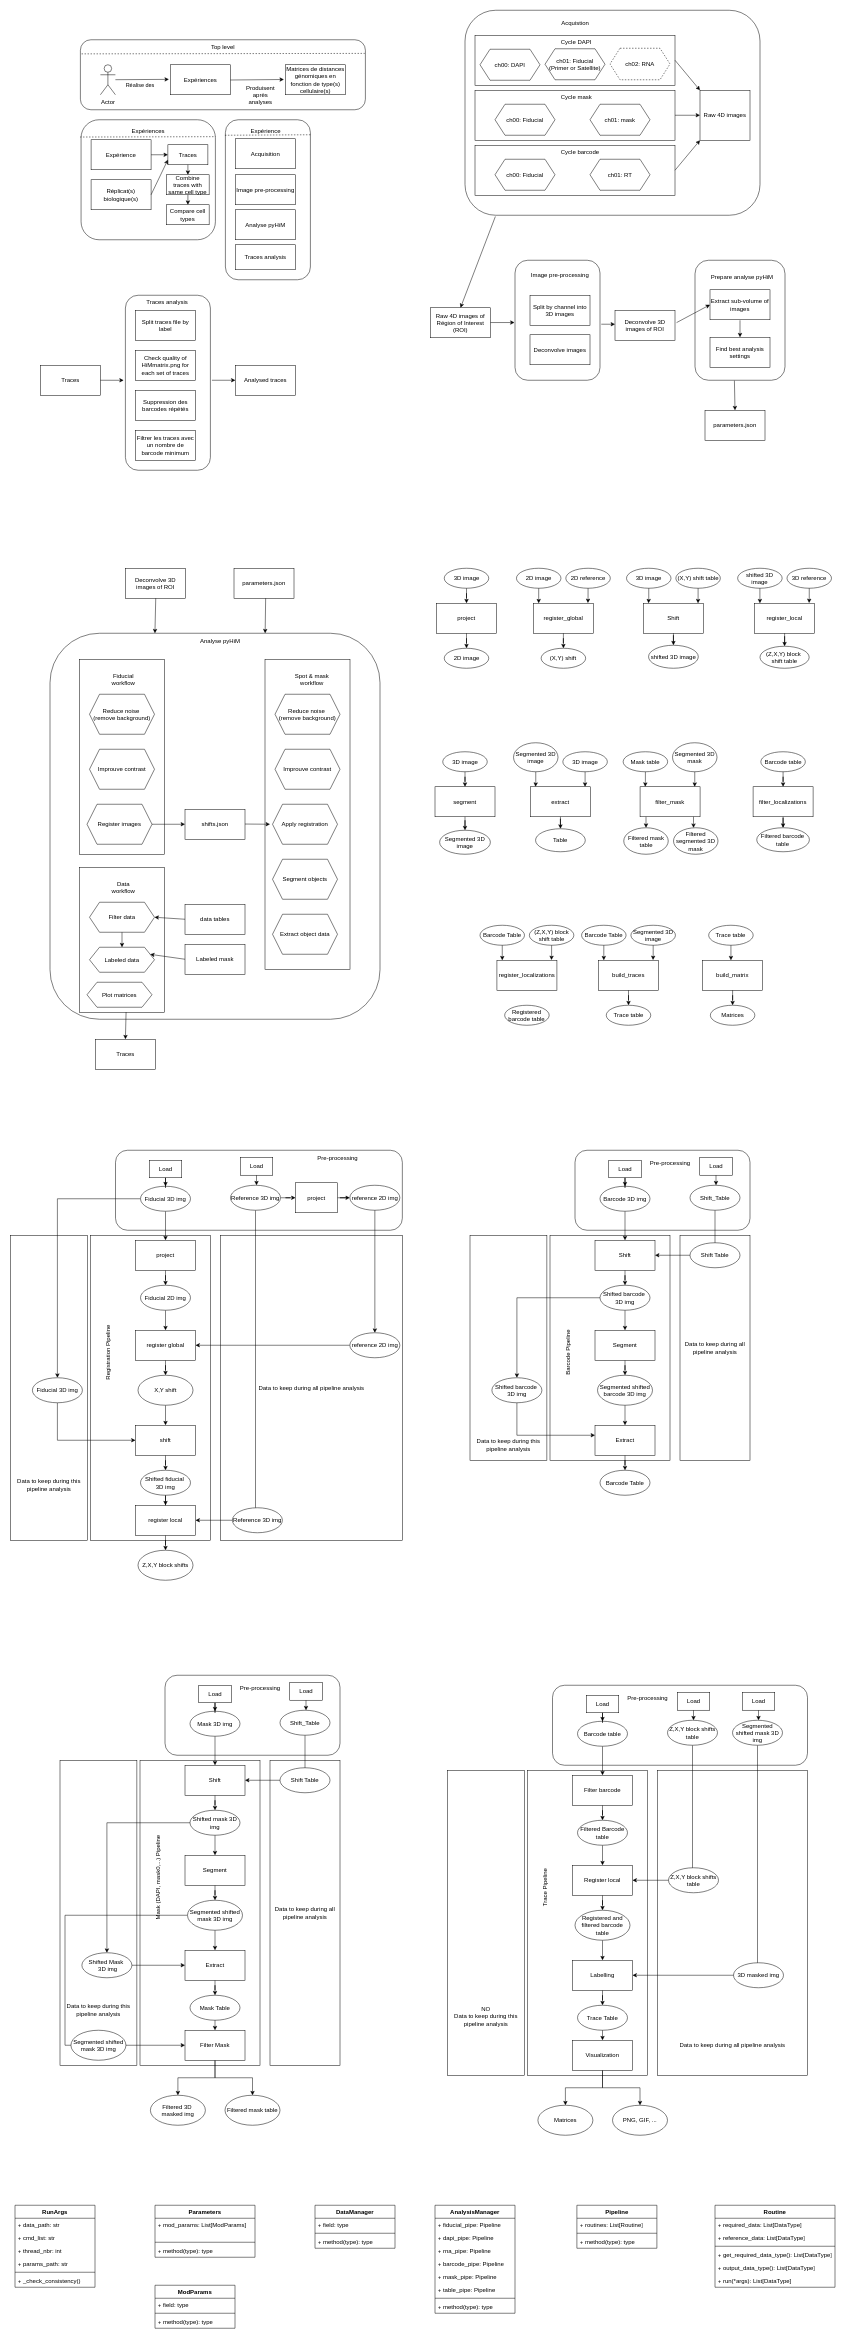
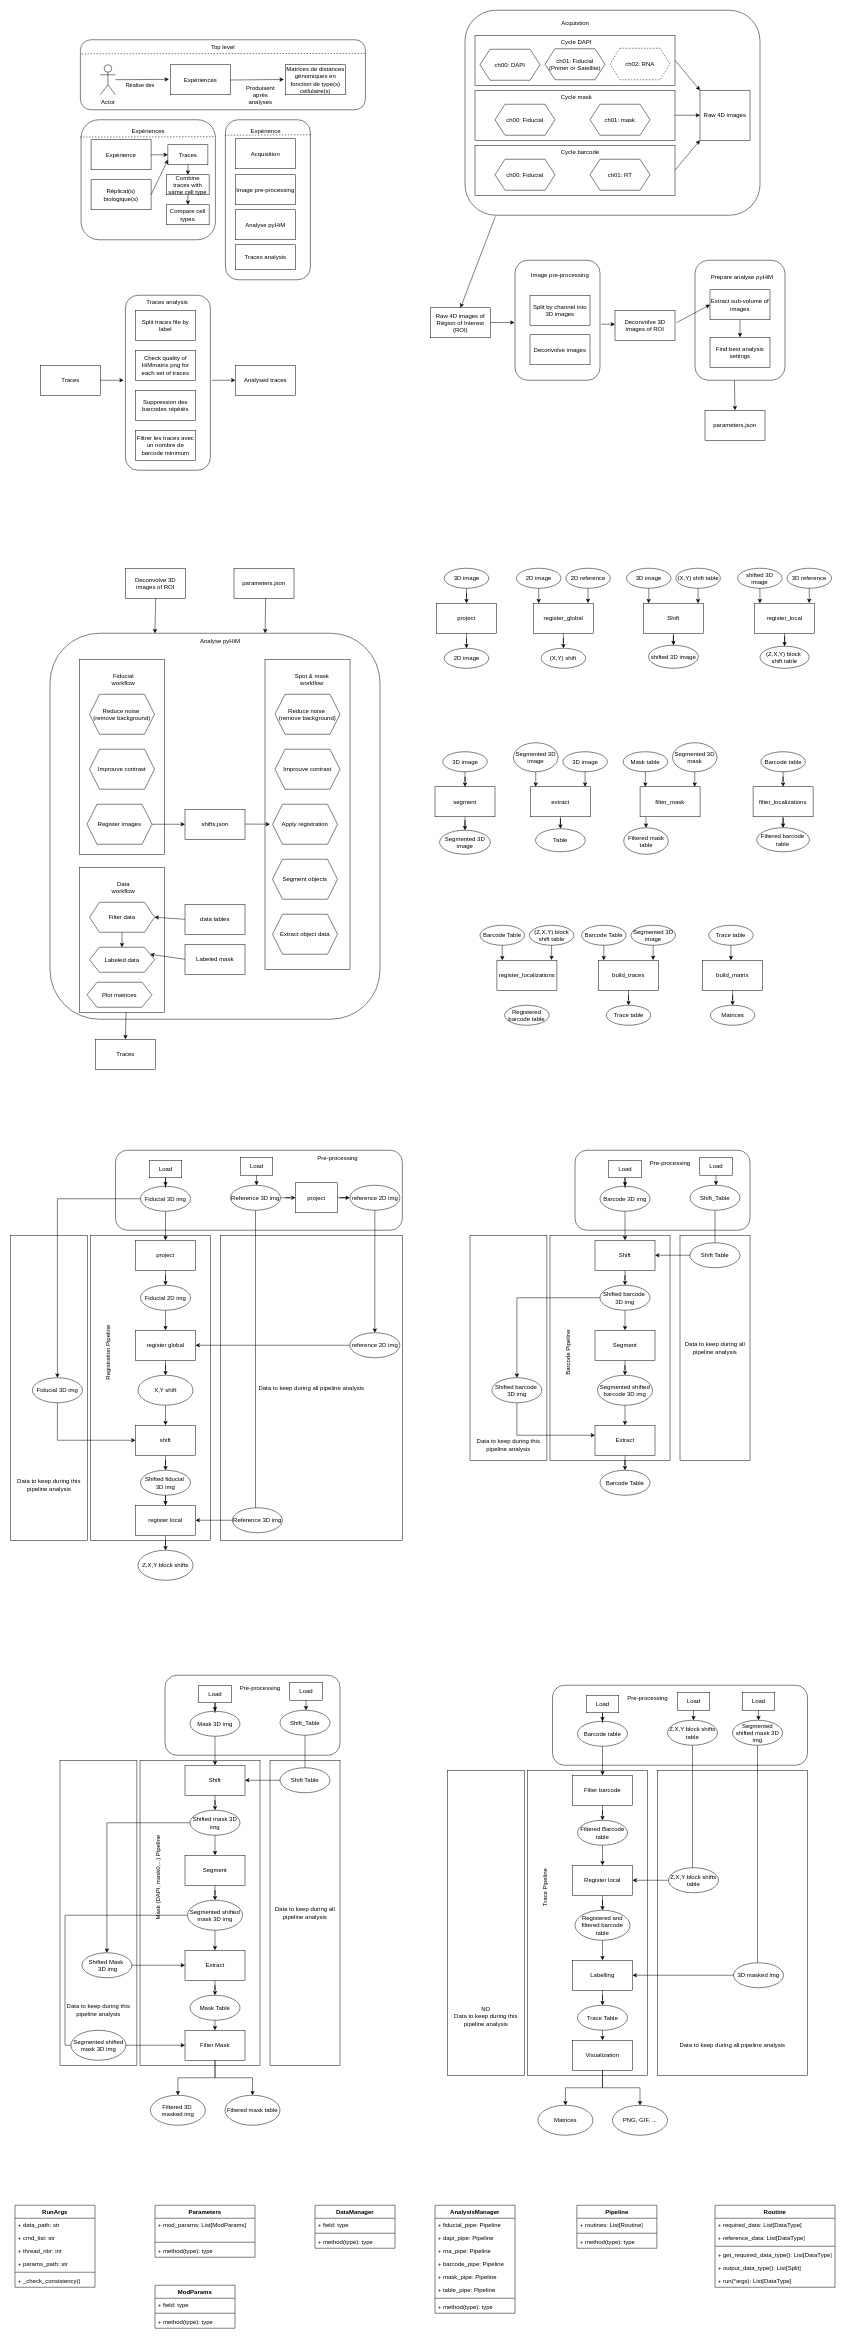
edge "filter_mask" -> "Filtered segmented 3D mask": removed
node "Filtered segmented 3D mask": removed
node "+ output_data_type(): List[DataType]": label "+ output_data_type(): List[DataType]" -> "+ output_data_type(): List[Split]"
